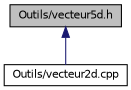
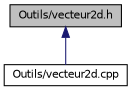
node "Outils/vecteur5d.h": label "Outils/vecteur5d.h" -> "Outils/vecteur2d.h"
